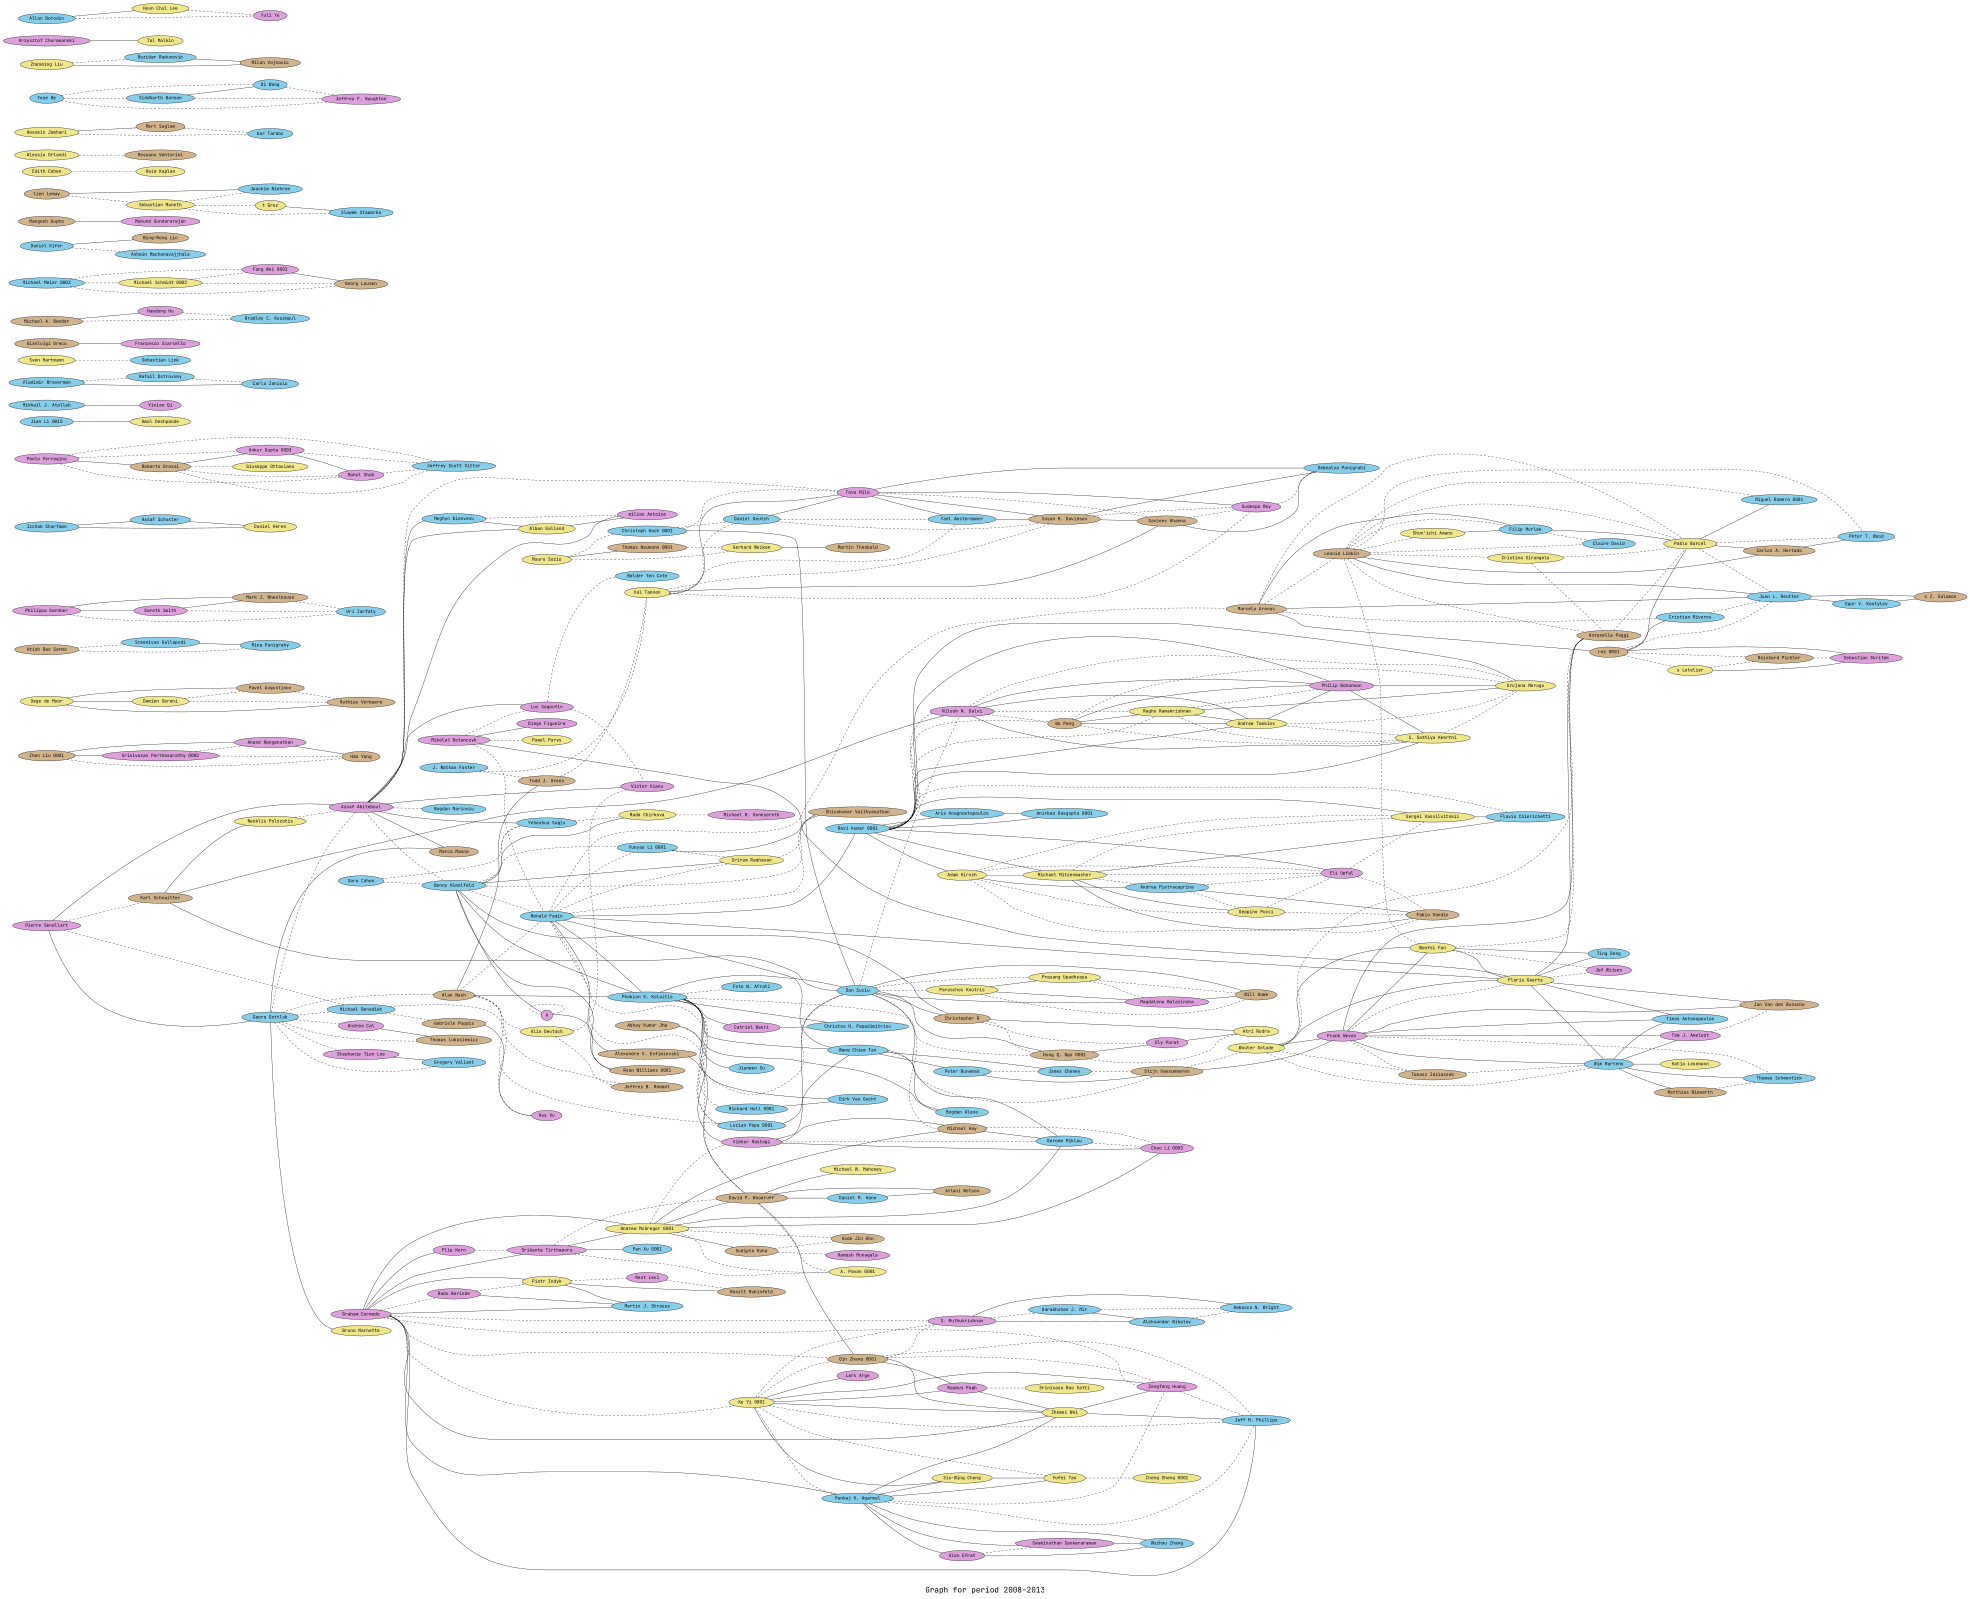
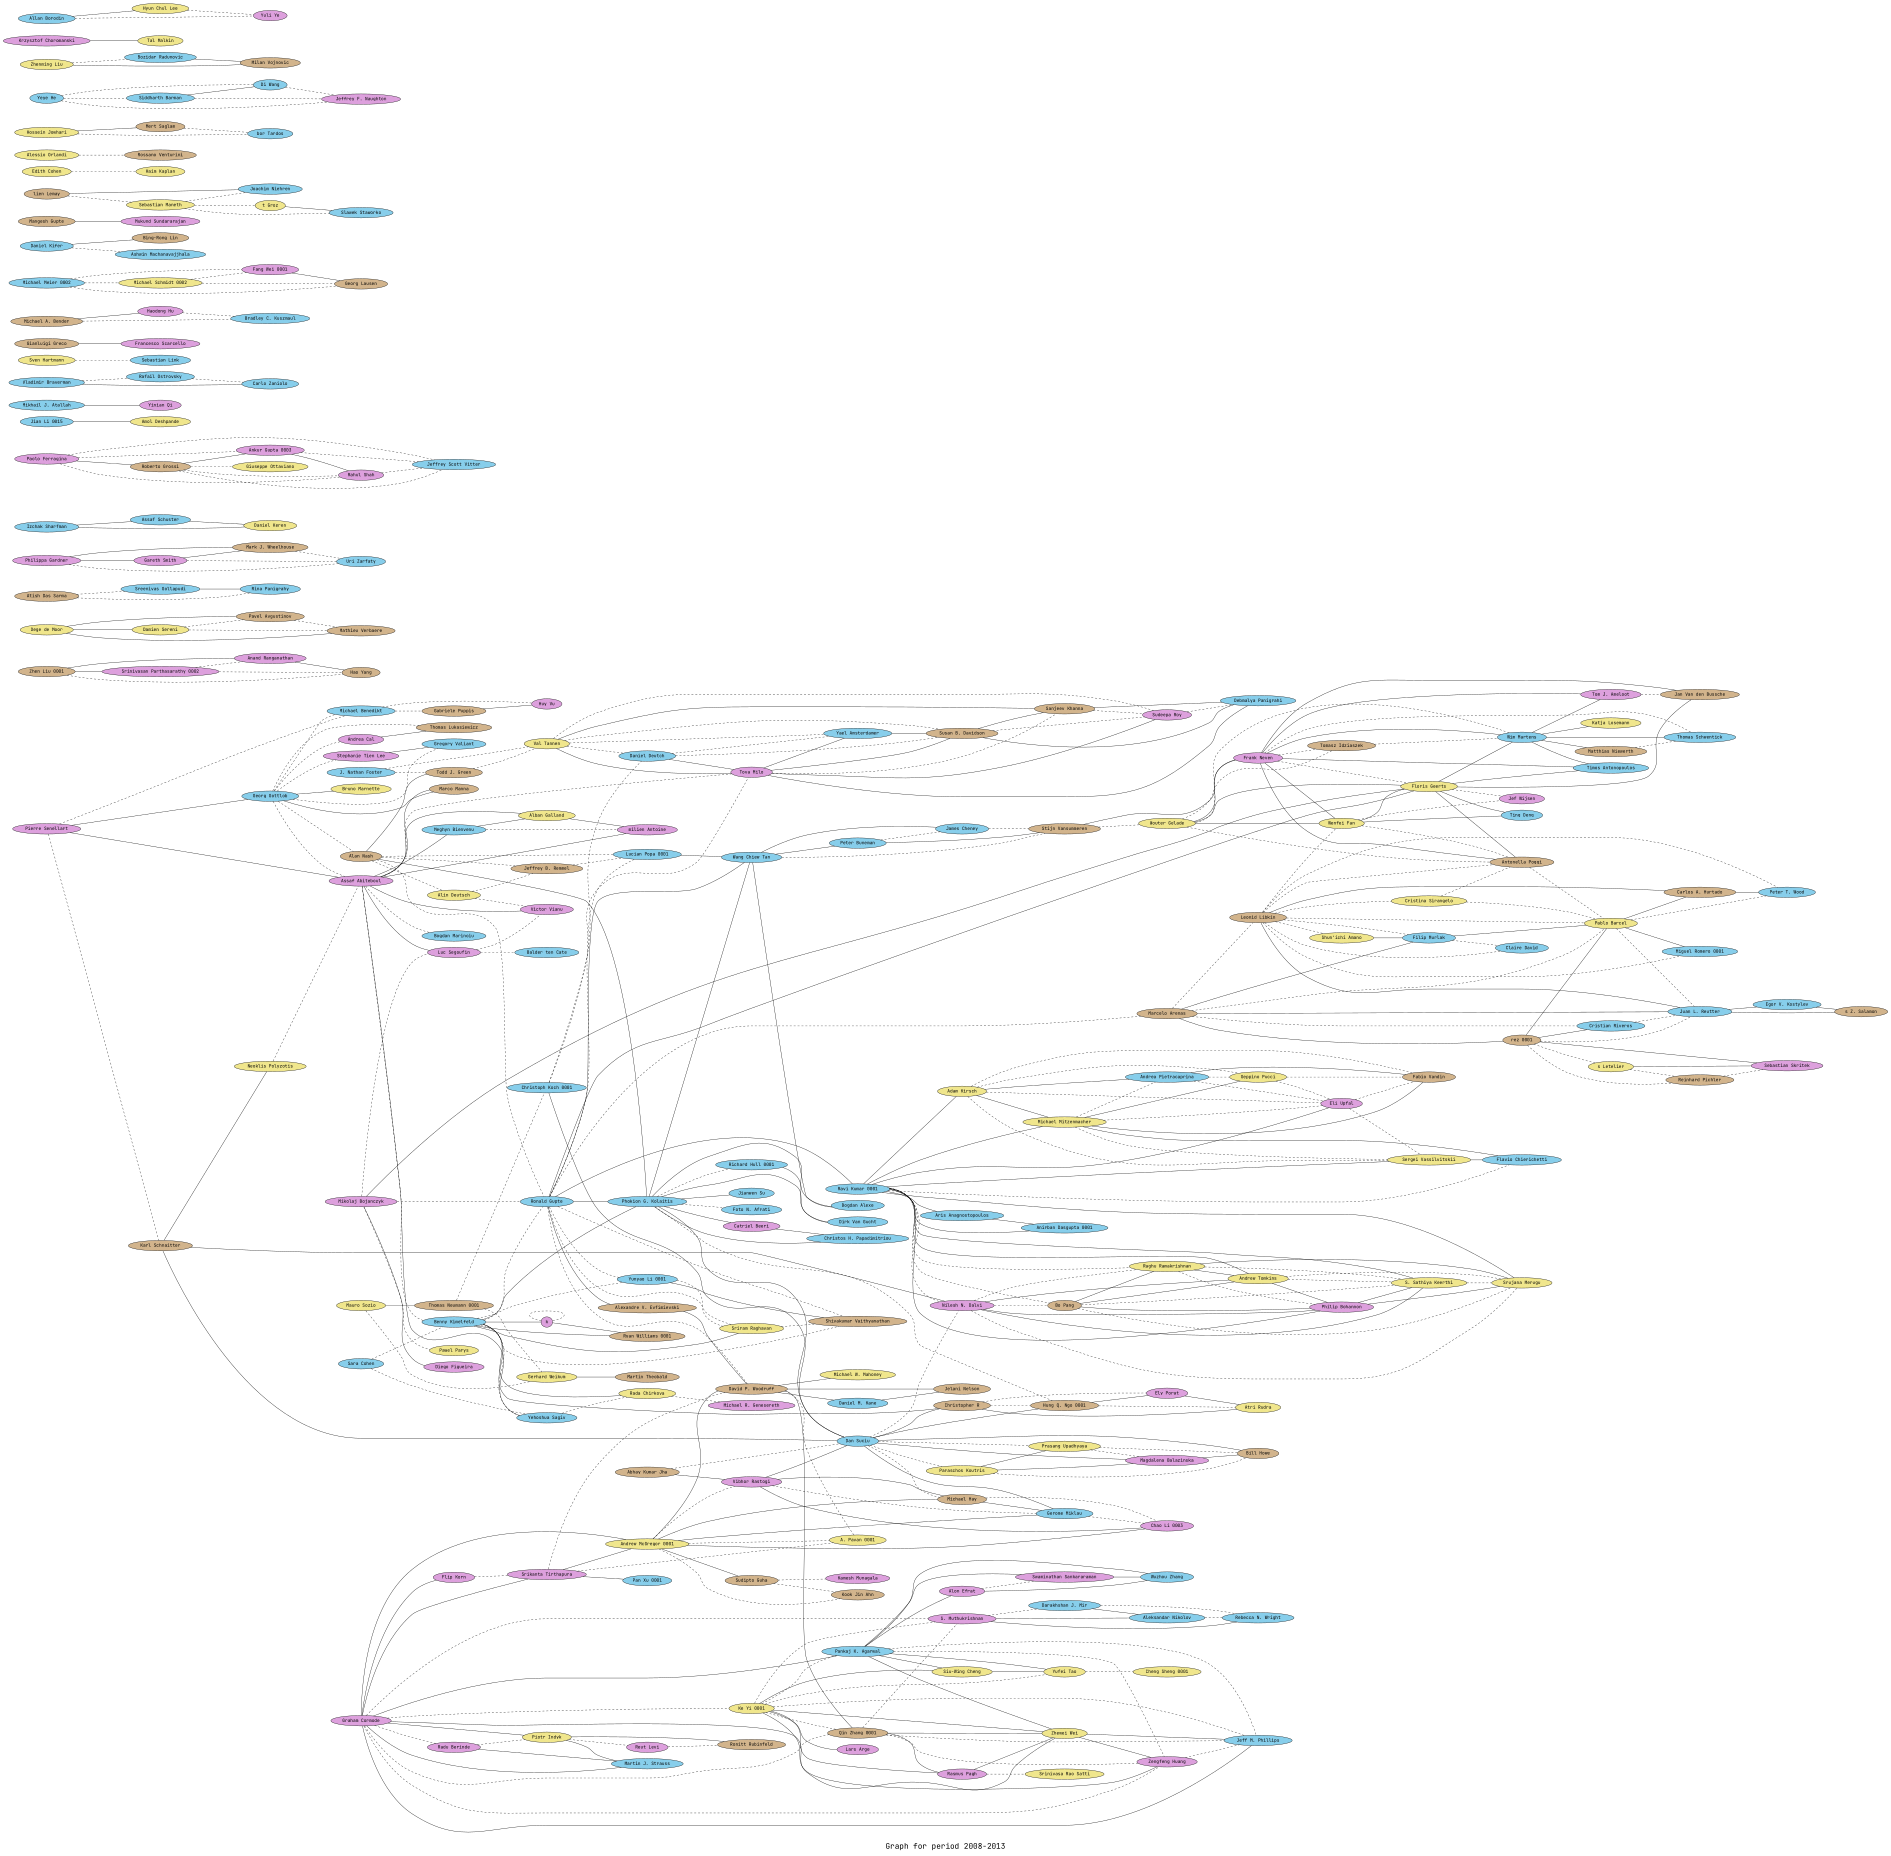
edge "Christoph Koch 0001" -- "Mauro Sozio": now "Christoph Koch 0001" -- "Thomas Neumann 0001"
node "Ronald Fagin": label "Ronald Fagin" -> "Ronald Gupte"
edge "Phokion G. Kolaitis" -- "Lucian Popa 0001": now "Jeffrey B. Remmel" -- "Lucian Popa 0001"
